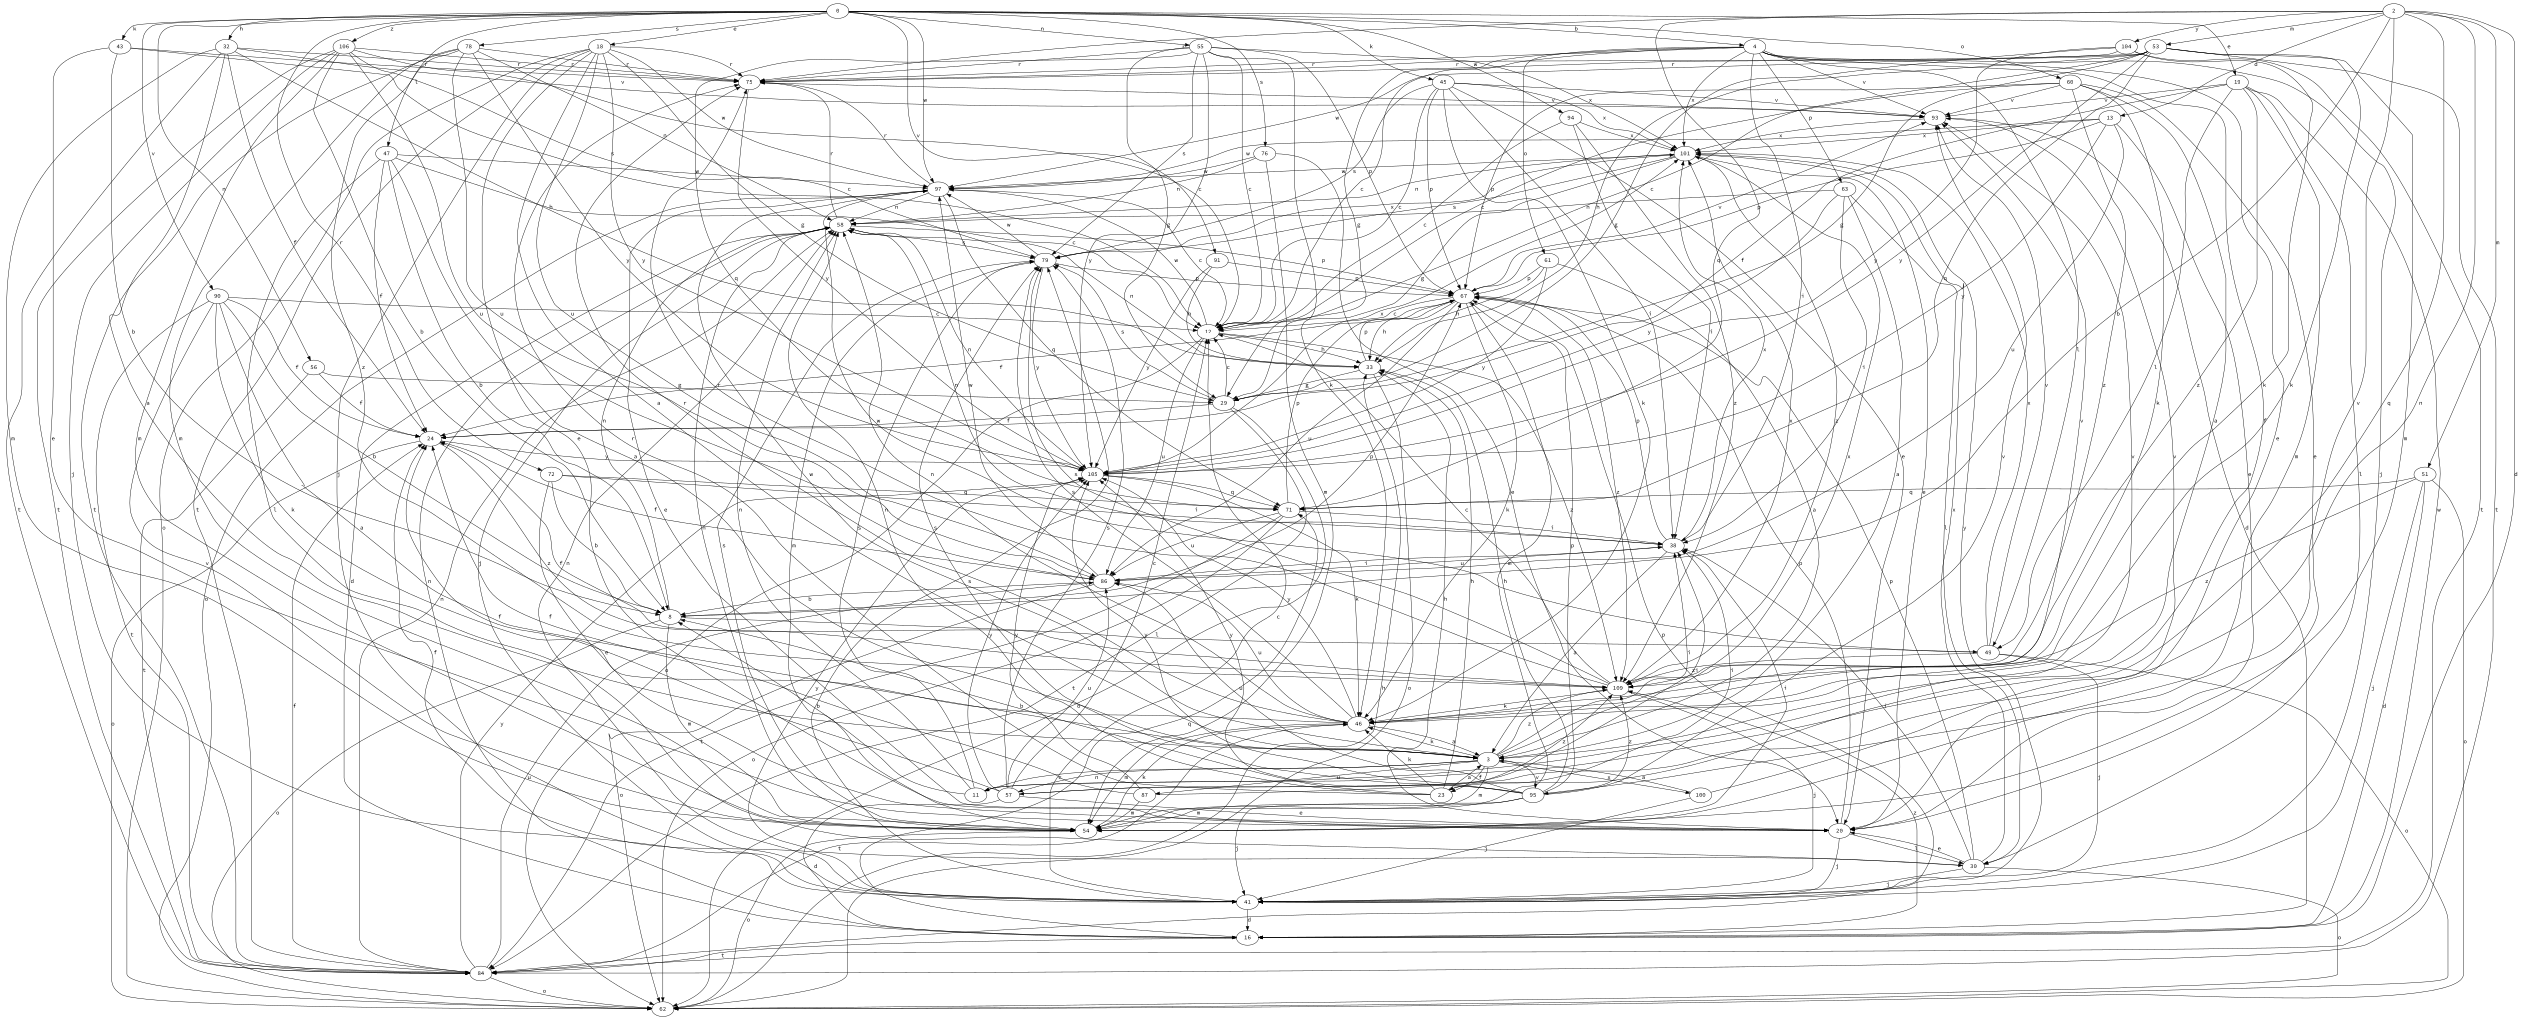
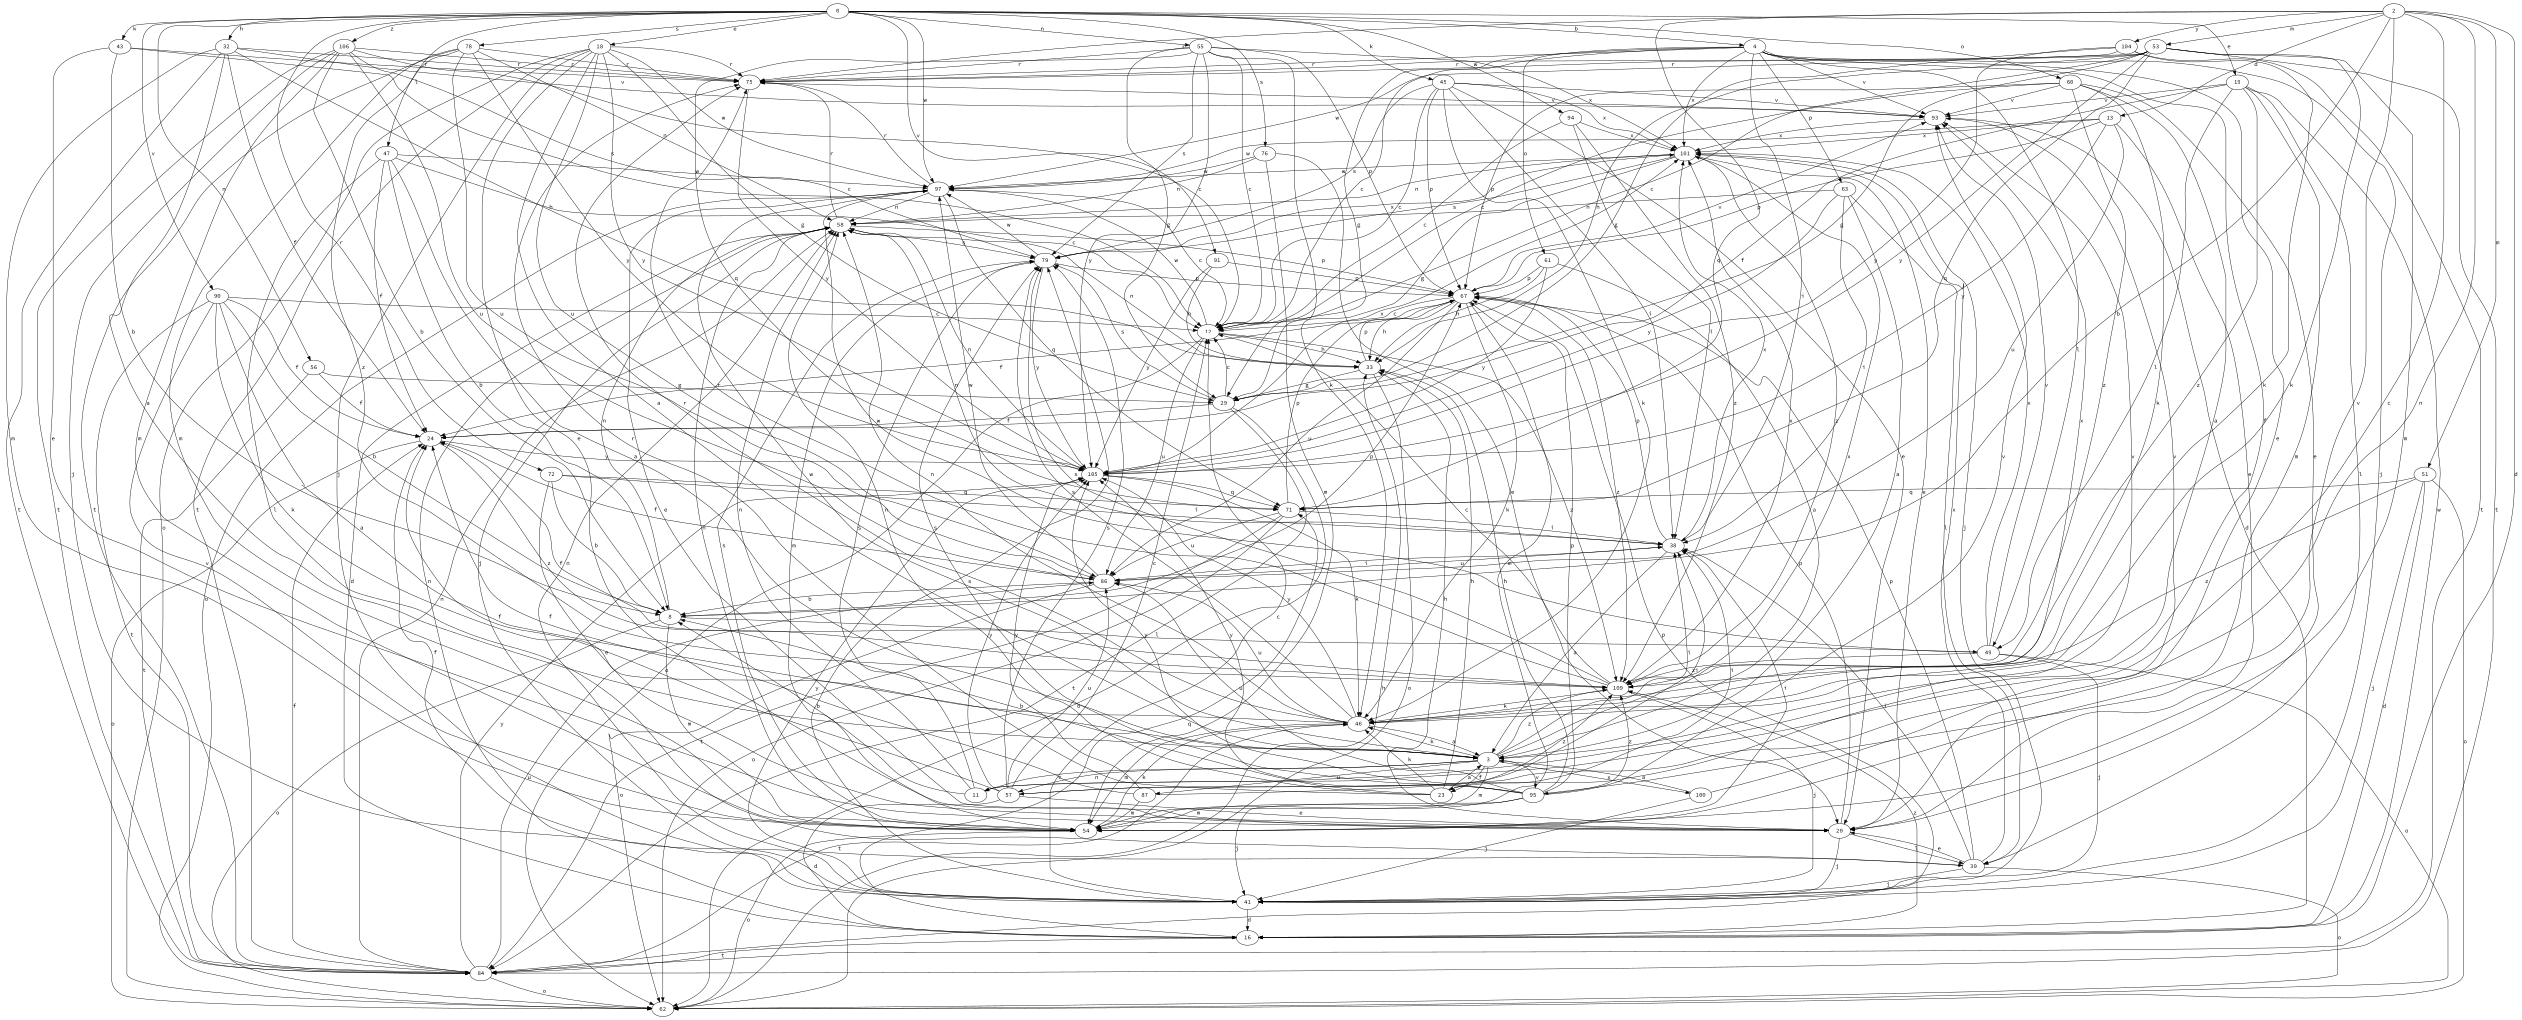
edge "2" -> "11": label "q" -> "c"
edge "46" -> "93": label "v" -> "x"
edge "101" -> "41": label "y" -> "j"
